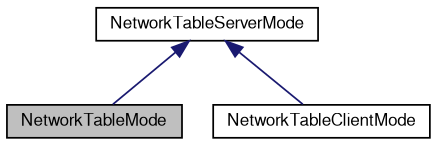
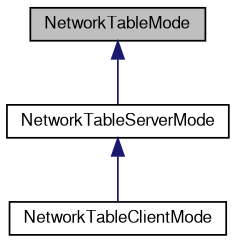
edge "NetworkTableMode" -> "NetworkTableServerMode": reversed
